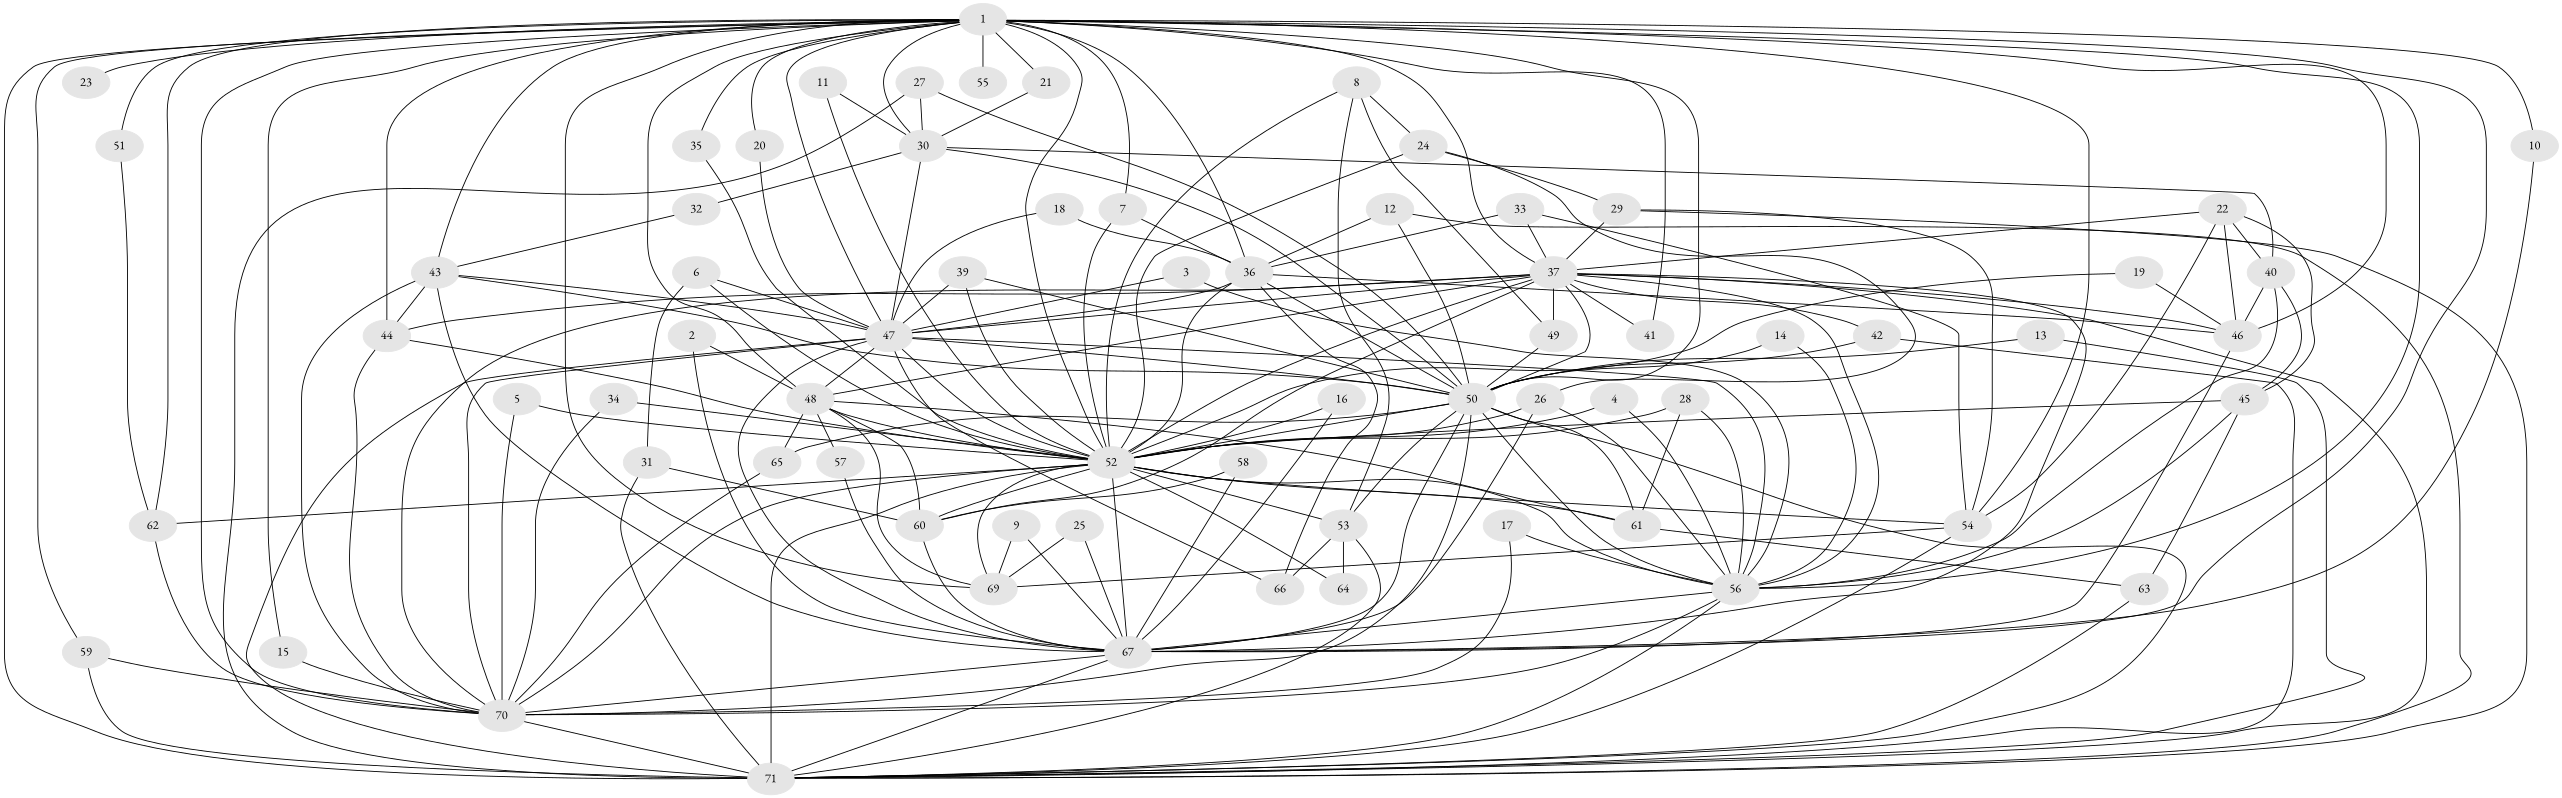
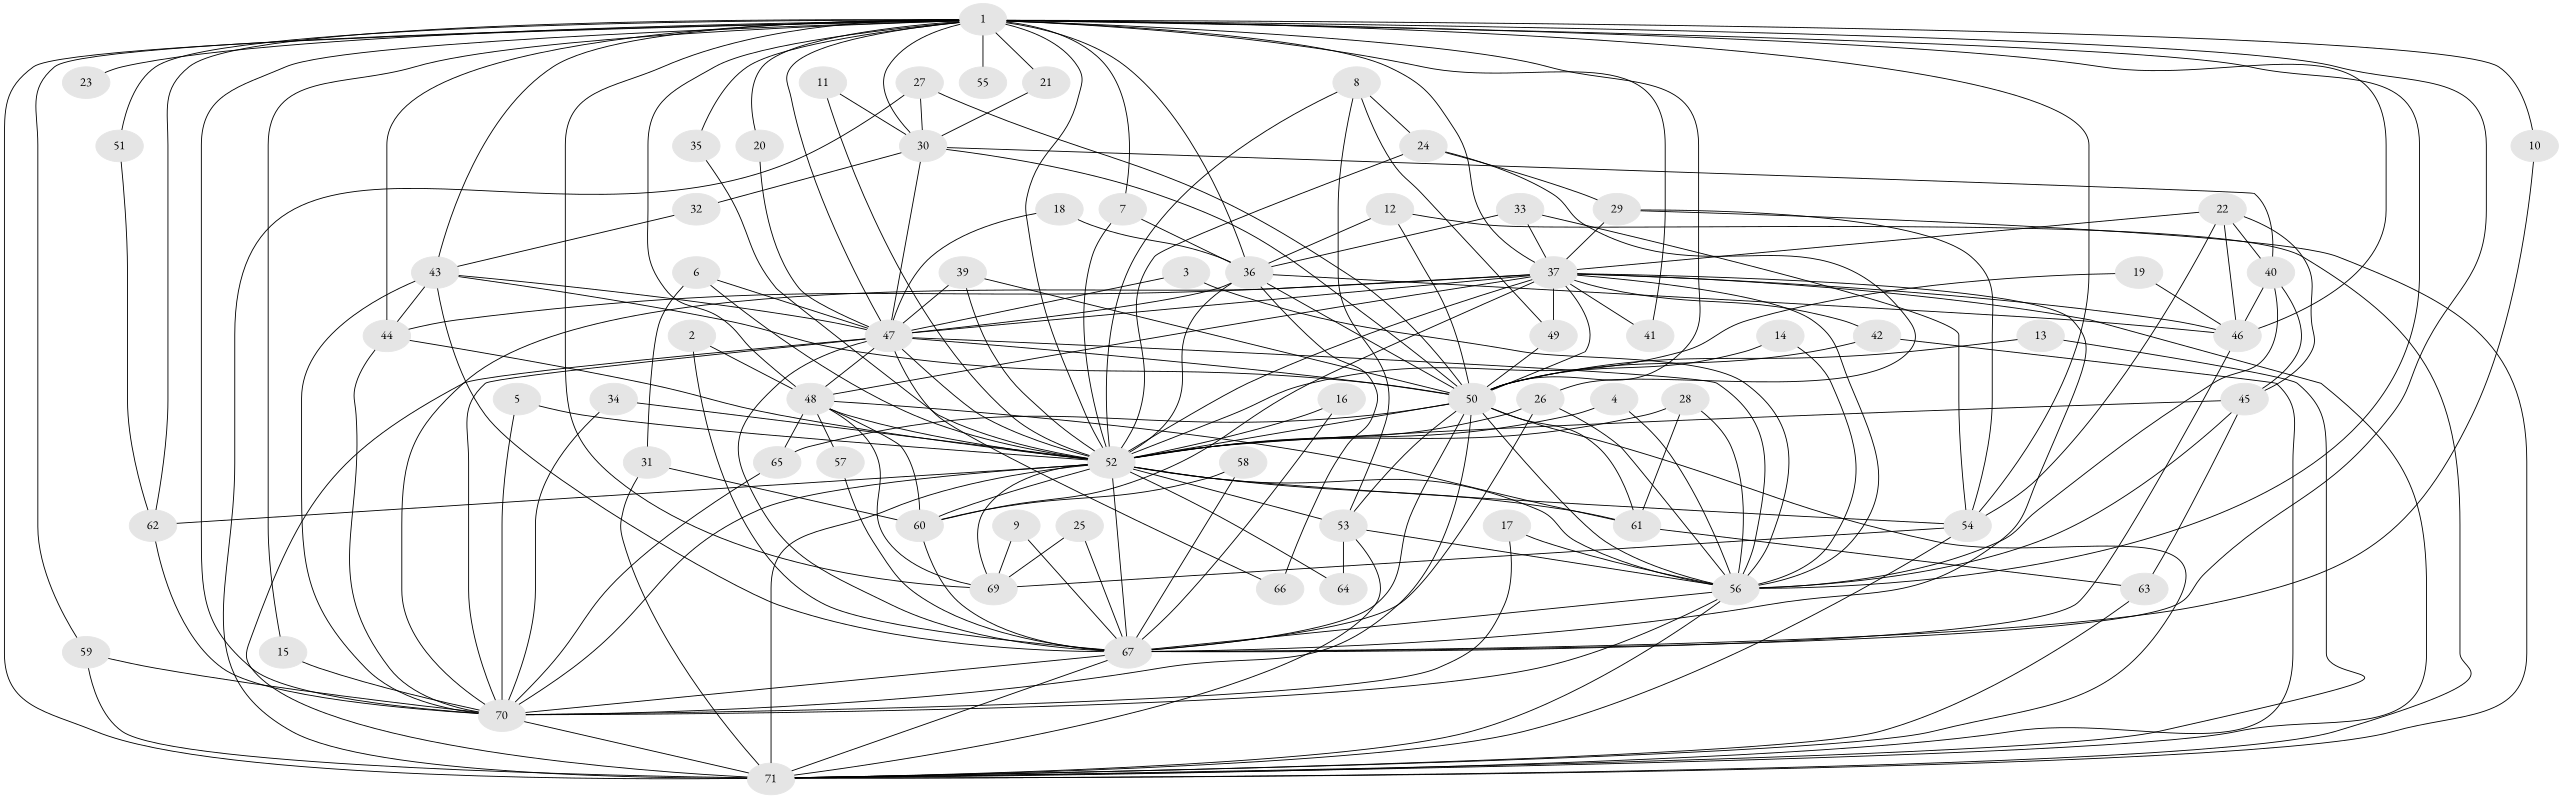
edge "53" -- "66": now "53" -- "56"
